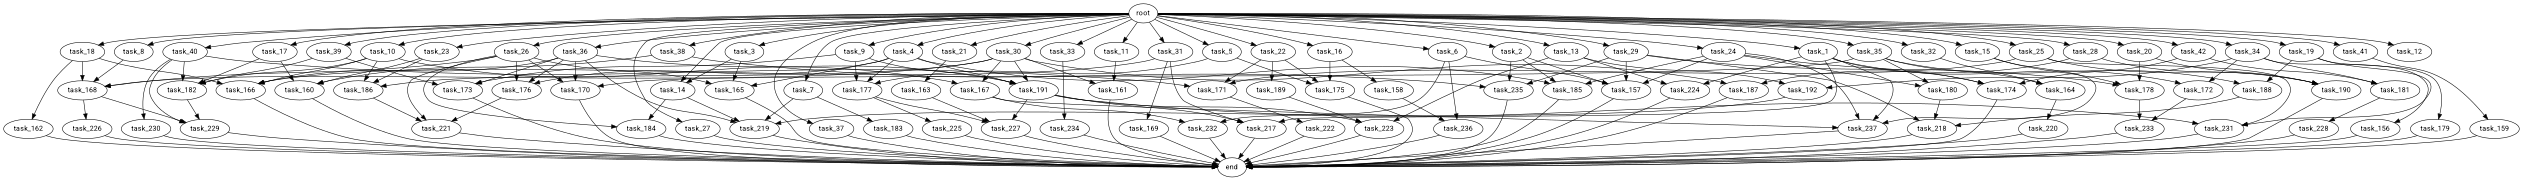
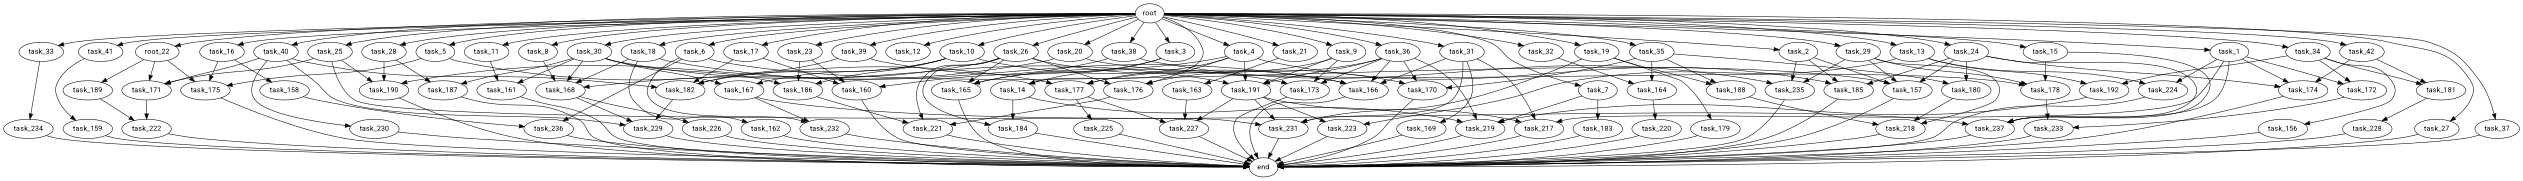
node "task_22": label "task_22" -> "root_22"
edge "task_189" -> "task_223": now "task_189" -> "task_222"
edge "task_31" -> "task_231": added
